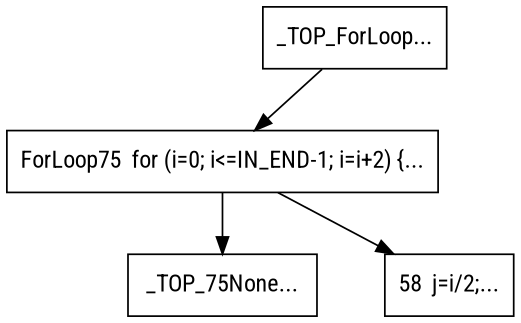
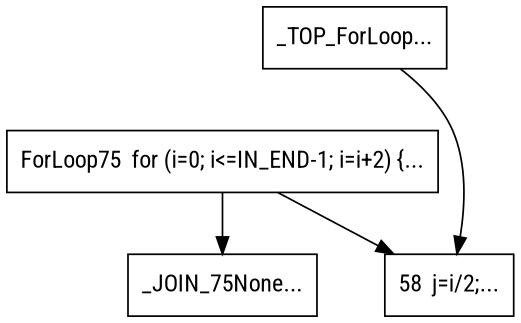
edge "_TOP_ForLoop..." -> "ForLoop75  for (i=0; i<=IN_END-1; i=i+2) {...": now "_TOP_ForLoop..." -> "58  j=i/2;..."
node "_TOP_75None...": label "_TOP_75None..." -> "_JOIN_75None..."
